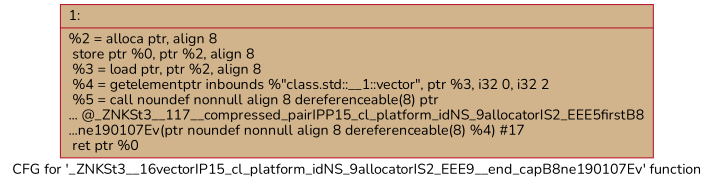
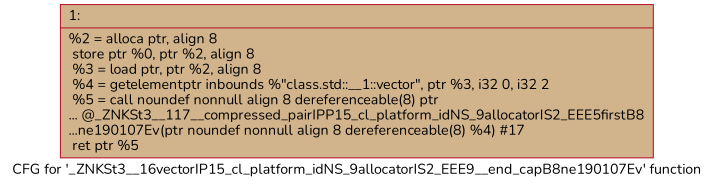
node "1:": text "ret ptr %0" -> "ret ptr %5"
